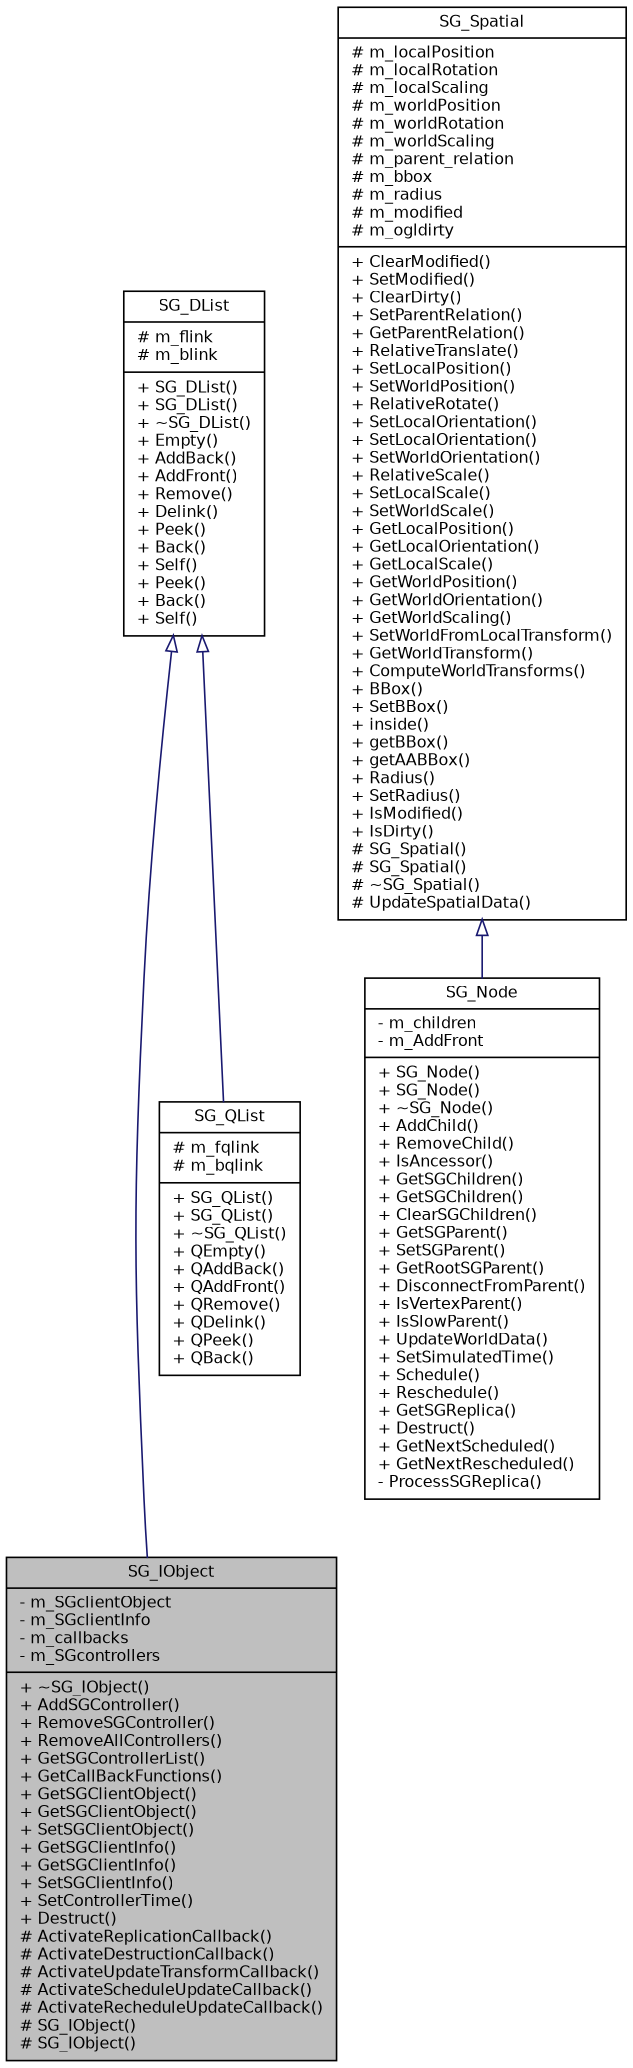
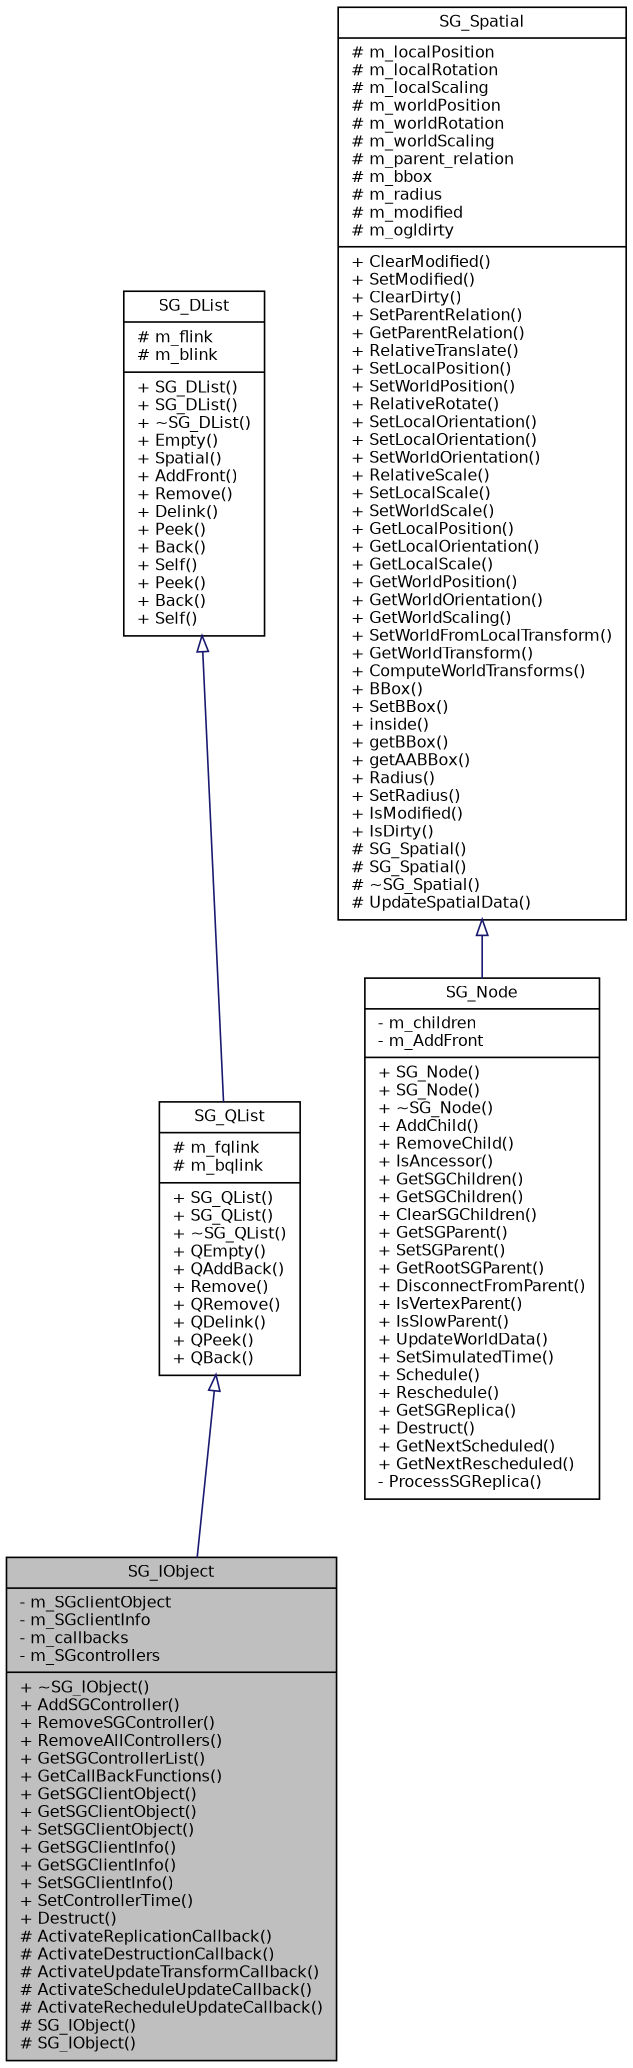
node "SG_DList": text "+ AddBack()" -> "+ Spatial()"
edge "SG_IObject" -> "SG_DList": now "SG_IObject" -> "SG_QList"
node "SG_QList": text "+ QAddFront()" -> "+ Remove()"
